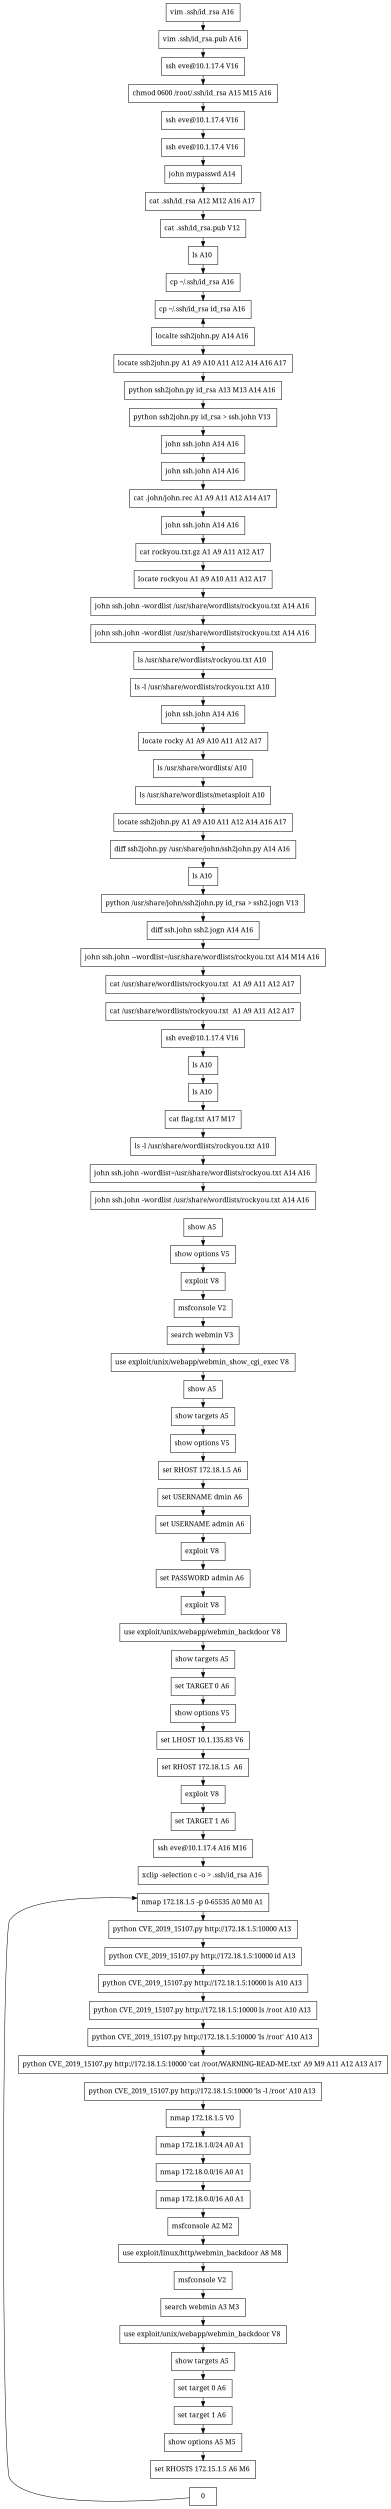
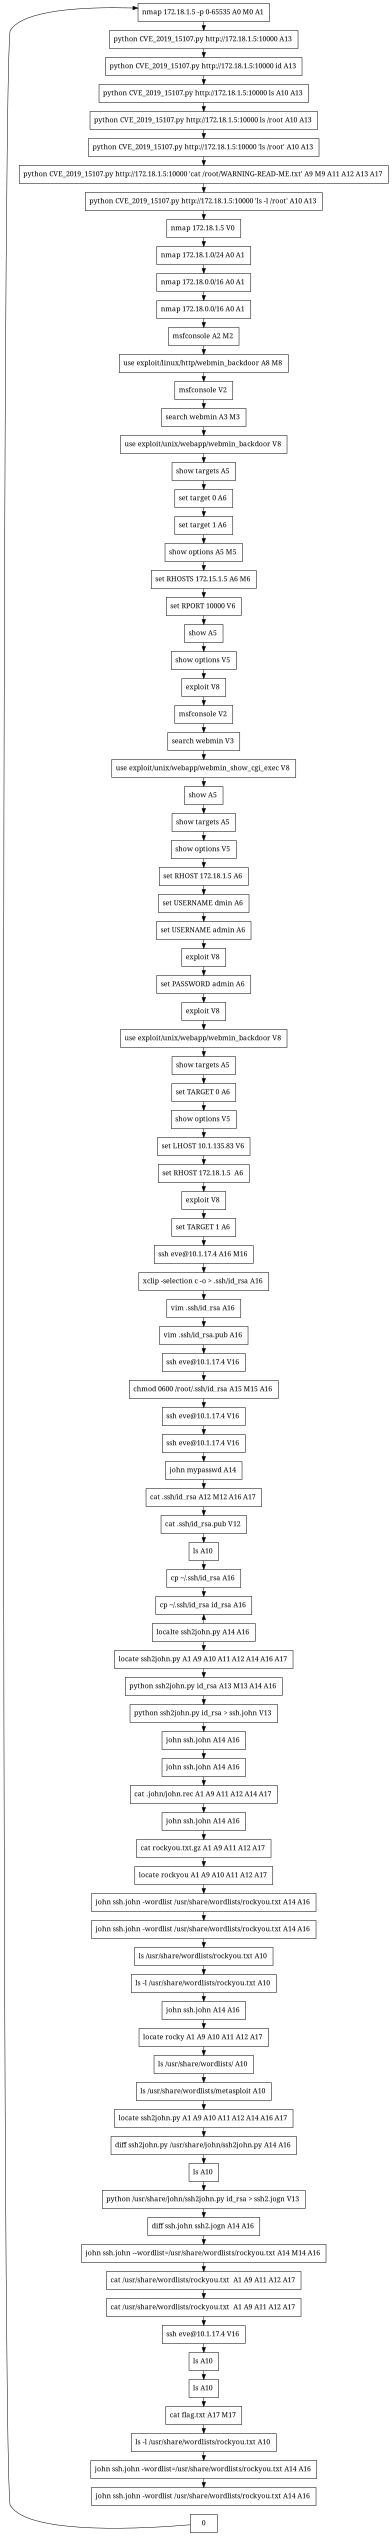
node "set RPORT 10000 V6": added
edge "xclip -selection c -o > .ssh/id_rsa A16" -> "vim .ssh/id_rsa A16": added
